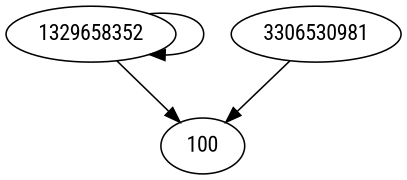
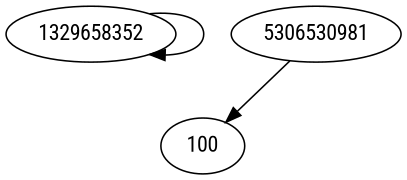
node "3306530981": label "3306530981" -> "5306530981"
edge "1329658352" -> "100": removed
